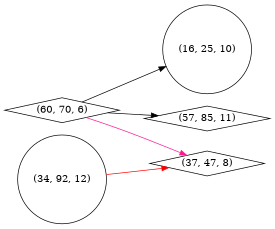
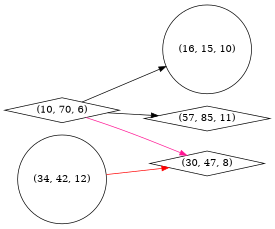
node "(16, 25, 10)": label "(16, 25, 10)" -> "(16, 15, 10)"
node "(60, 70, 6)": label "(60, 70, 6)" -> "(10, 70, 6)"
node "(37, 47, 8)": label "(37, 47, 8)" -> "(30, 47, 8)"
node "(34, 92, 12)": label "(34, 92, 12)" -> "(34, 42, 12)"
